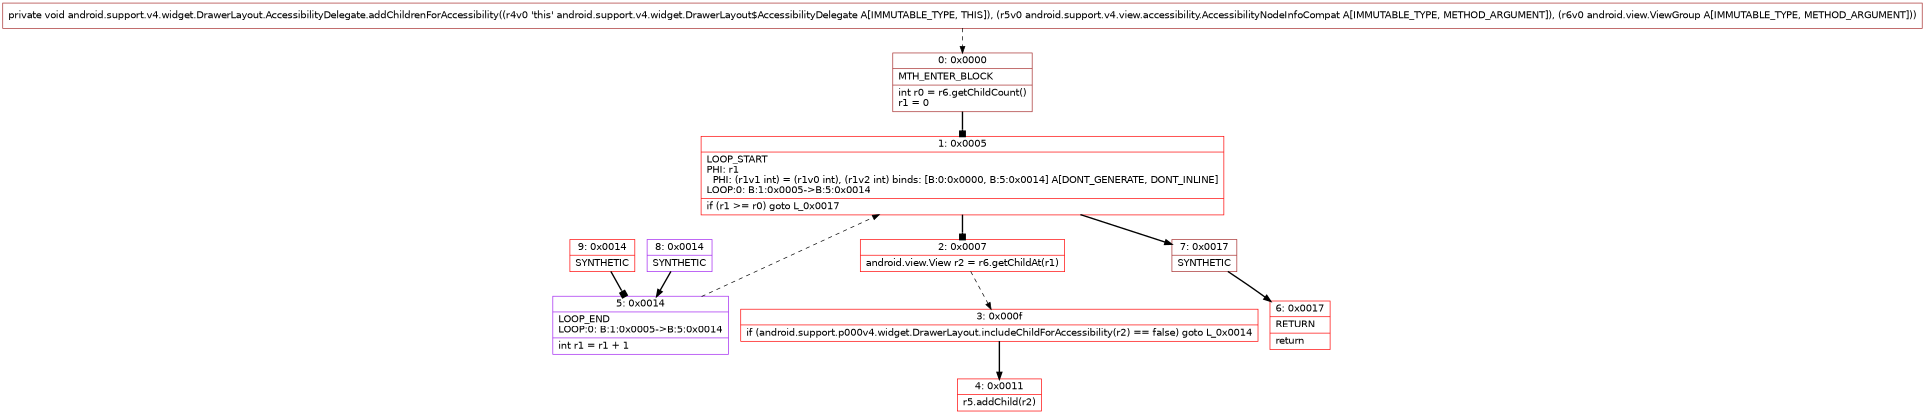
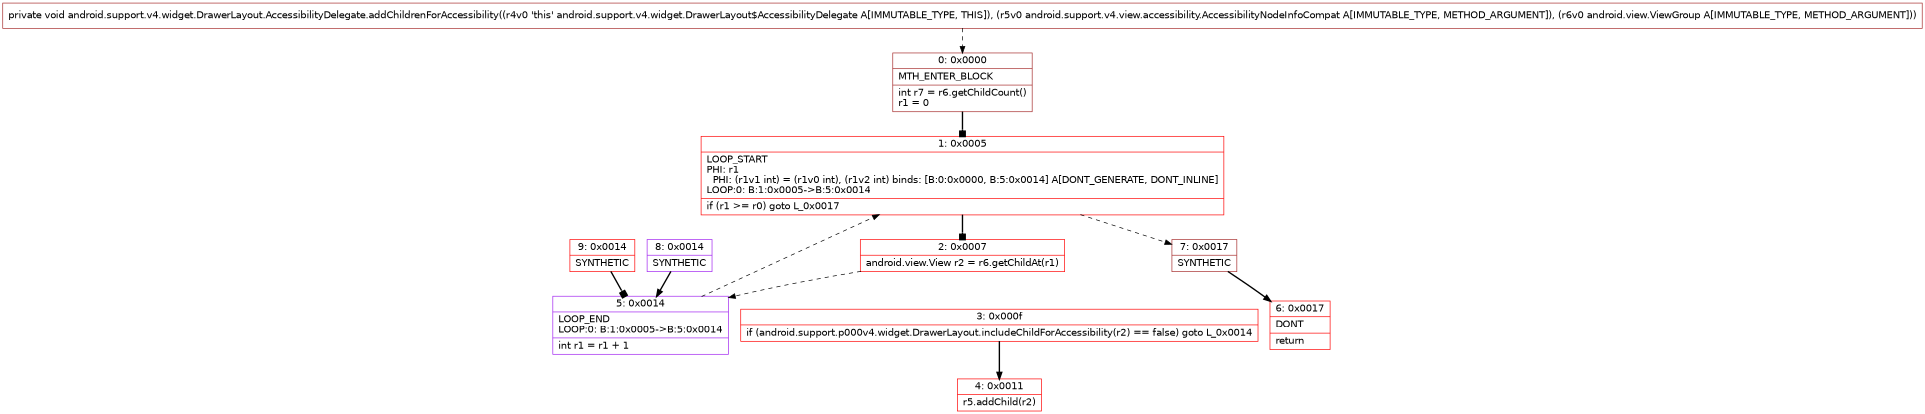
node "0: 0x0000": text "int r0 = r6.getChildCount()" -> "int r7 = r6.getChildCount()"
edge "1: 0x0005" -> "7: 0x0017": style bold -> dashed
edge "2: 0x0007" -> "3: 0x000f": now "2: 0x0007" -> "5: 0x0014"
node "6: 0x0017": text "RETURN" -> "DONT"
